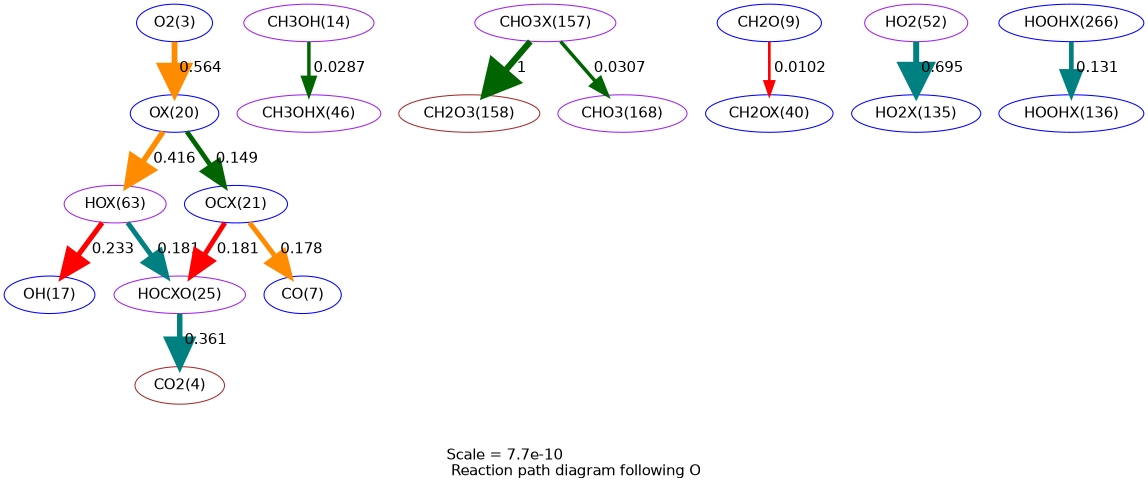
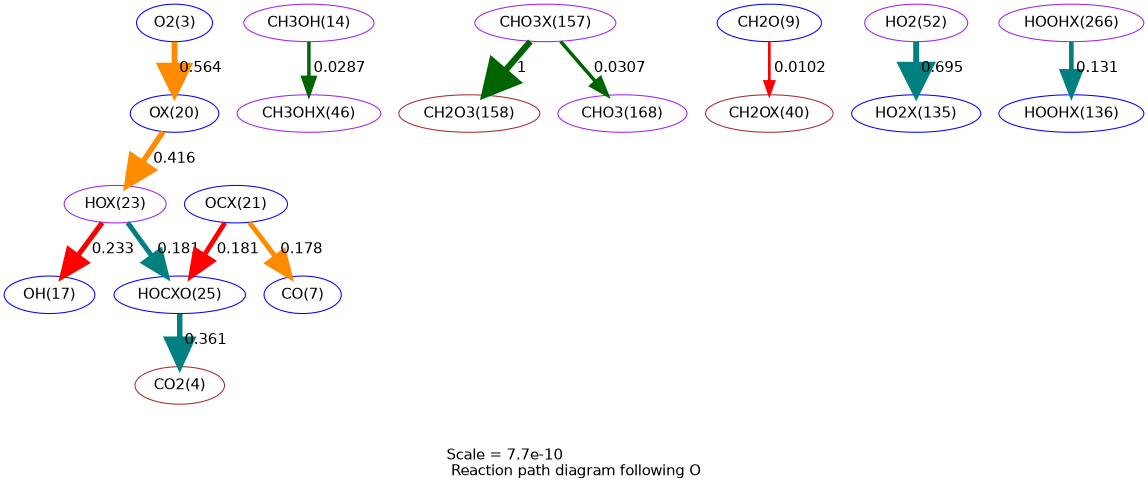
node "HOOHX(266)": color blue -> purple
node "CH2OX(40)": color blue -> brown
edge "OX(20)" -> "OCX(21)": removed, label "0.149"
node "HOX(63)": label "HOX(63)" -> "HOX(23)"
node "HOCXO(25)": color purple -> blue
